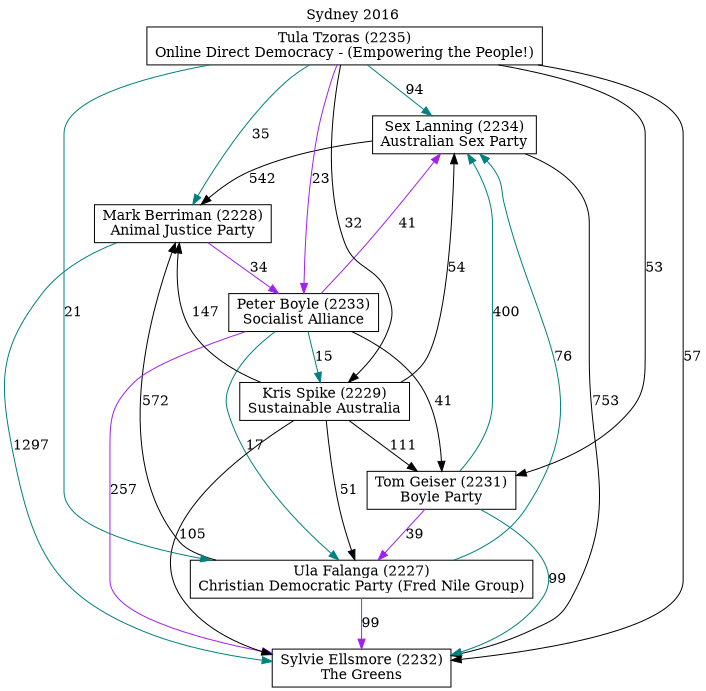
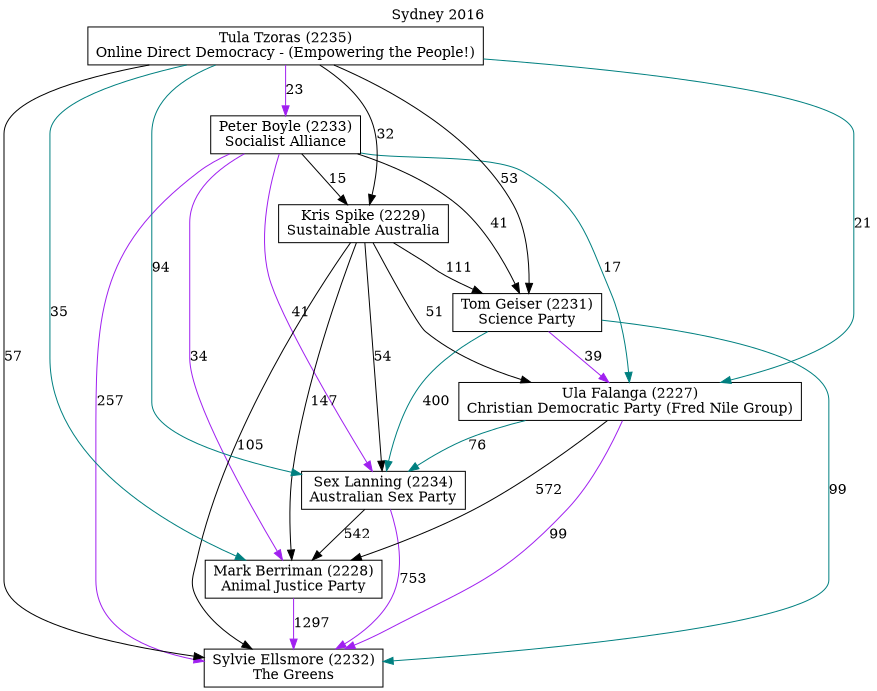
edge "Mark Berriman (2228) Animal Justice Party" -> "Peter Boyle (2233) Socialist Alliance": reversed
edge "Peter Boyle (2233) Socialist Alliance" -> "Kris Spike (2229) Sustainable Australia": color teal -> black
edge "Sex Lanning (2234) Australian Sex Party" -> "Sylvie Ellsmore (2232) The Greens": color black -> purple
node "Tom Geiser (2231) Boyle Party": label "Tom Geiser (2231) Boyle Party" -> "Tom Geiser (2231) Science Party"
edge "Mark Berriman (2228) Animal Justice Party" -> "Sylvie Ellsmore (2232) The Greens": color teal -> purple
